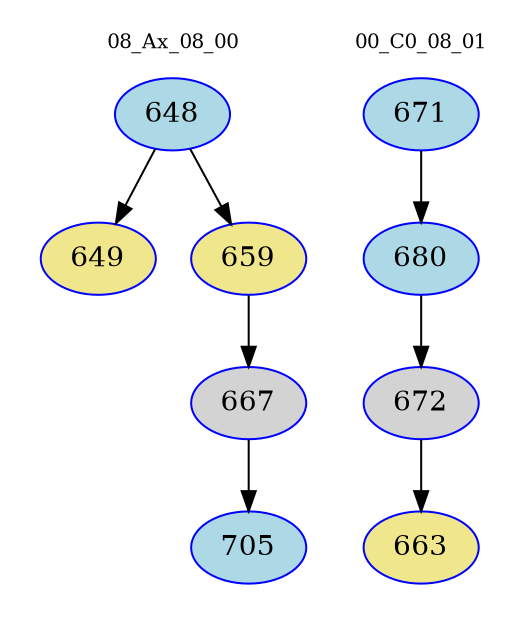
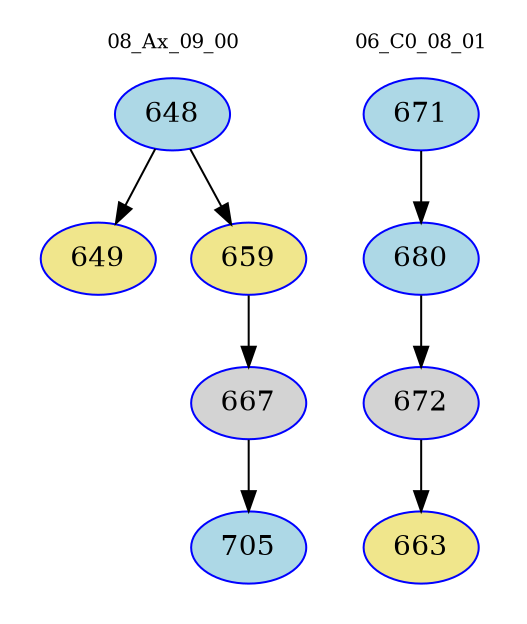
cluster "08_Ax_08_00": label "08_Ax_08_00" -> "08_Ax_09_00"
cluster "00_C0_08_01": label "00_C0_08_01" -> "06_C0_08_01"
